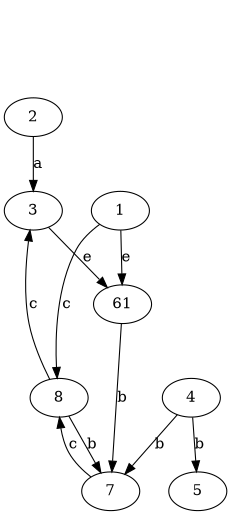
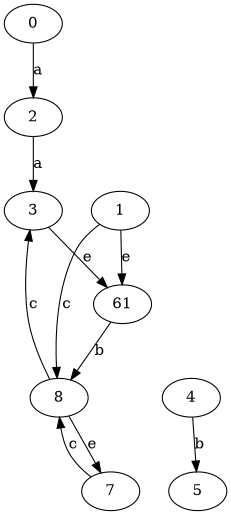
node "0": added
edge "61" -> "7": now "61" -> "8"
edge "4" -> "7": removed, label "b"
edge "8" -> "7": label "b" -> "e"
